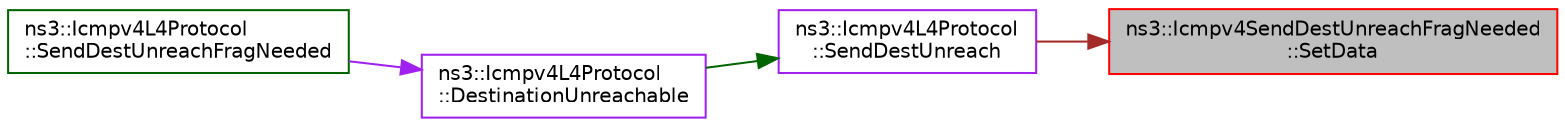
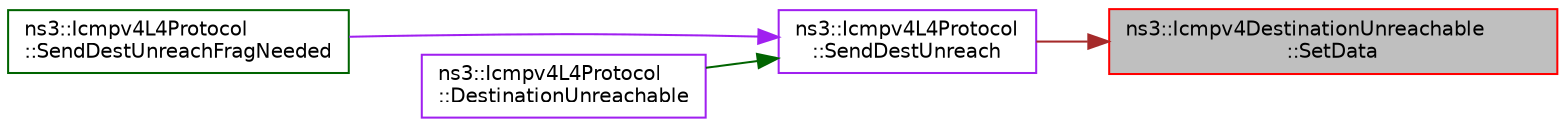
node "ns3::Icmpv4SendDestUnreachFragNeeded ::SetData": label "ns3::Icmpv4SendDestUnreachFragNeeded ::SetData" -> "ns3::Icmpv4DestinationUnreachable ::SetData"
edge "ns3::Icmpv4L4Protocol ::SendDestUnreachFragNeeded" -> "ns3::Icmpv4L4Protocol ::DestinationUnreachable": now "ns3::Icmpv4L4Protocol ::SendDestUnreachFragNeeded" -> "ns3::Icmpv4L4Protocol ::SendDestUnreach"
